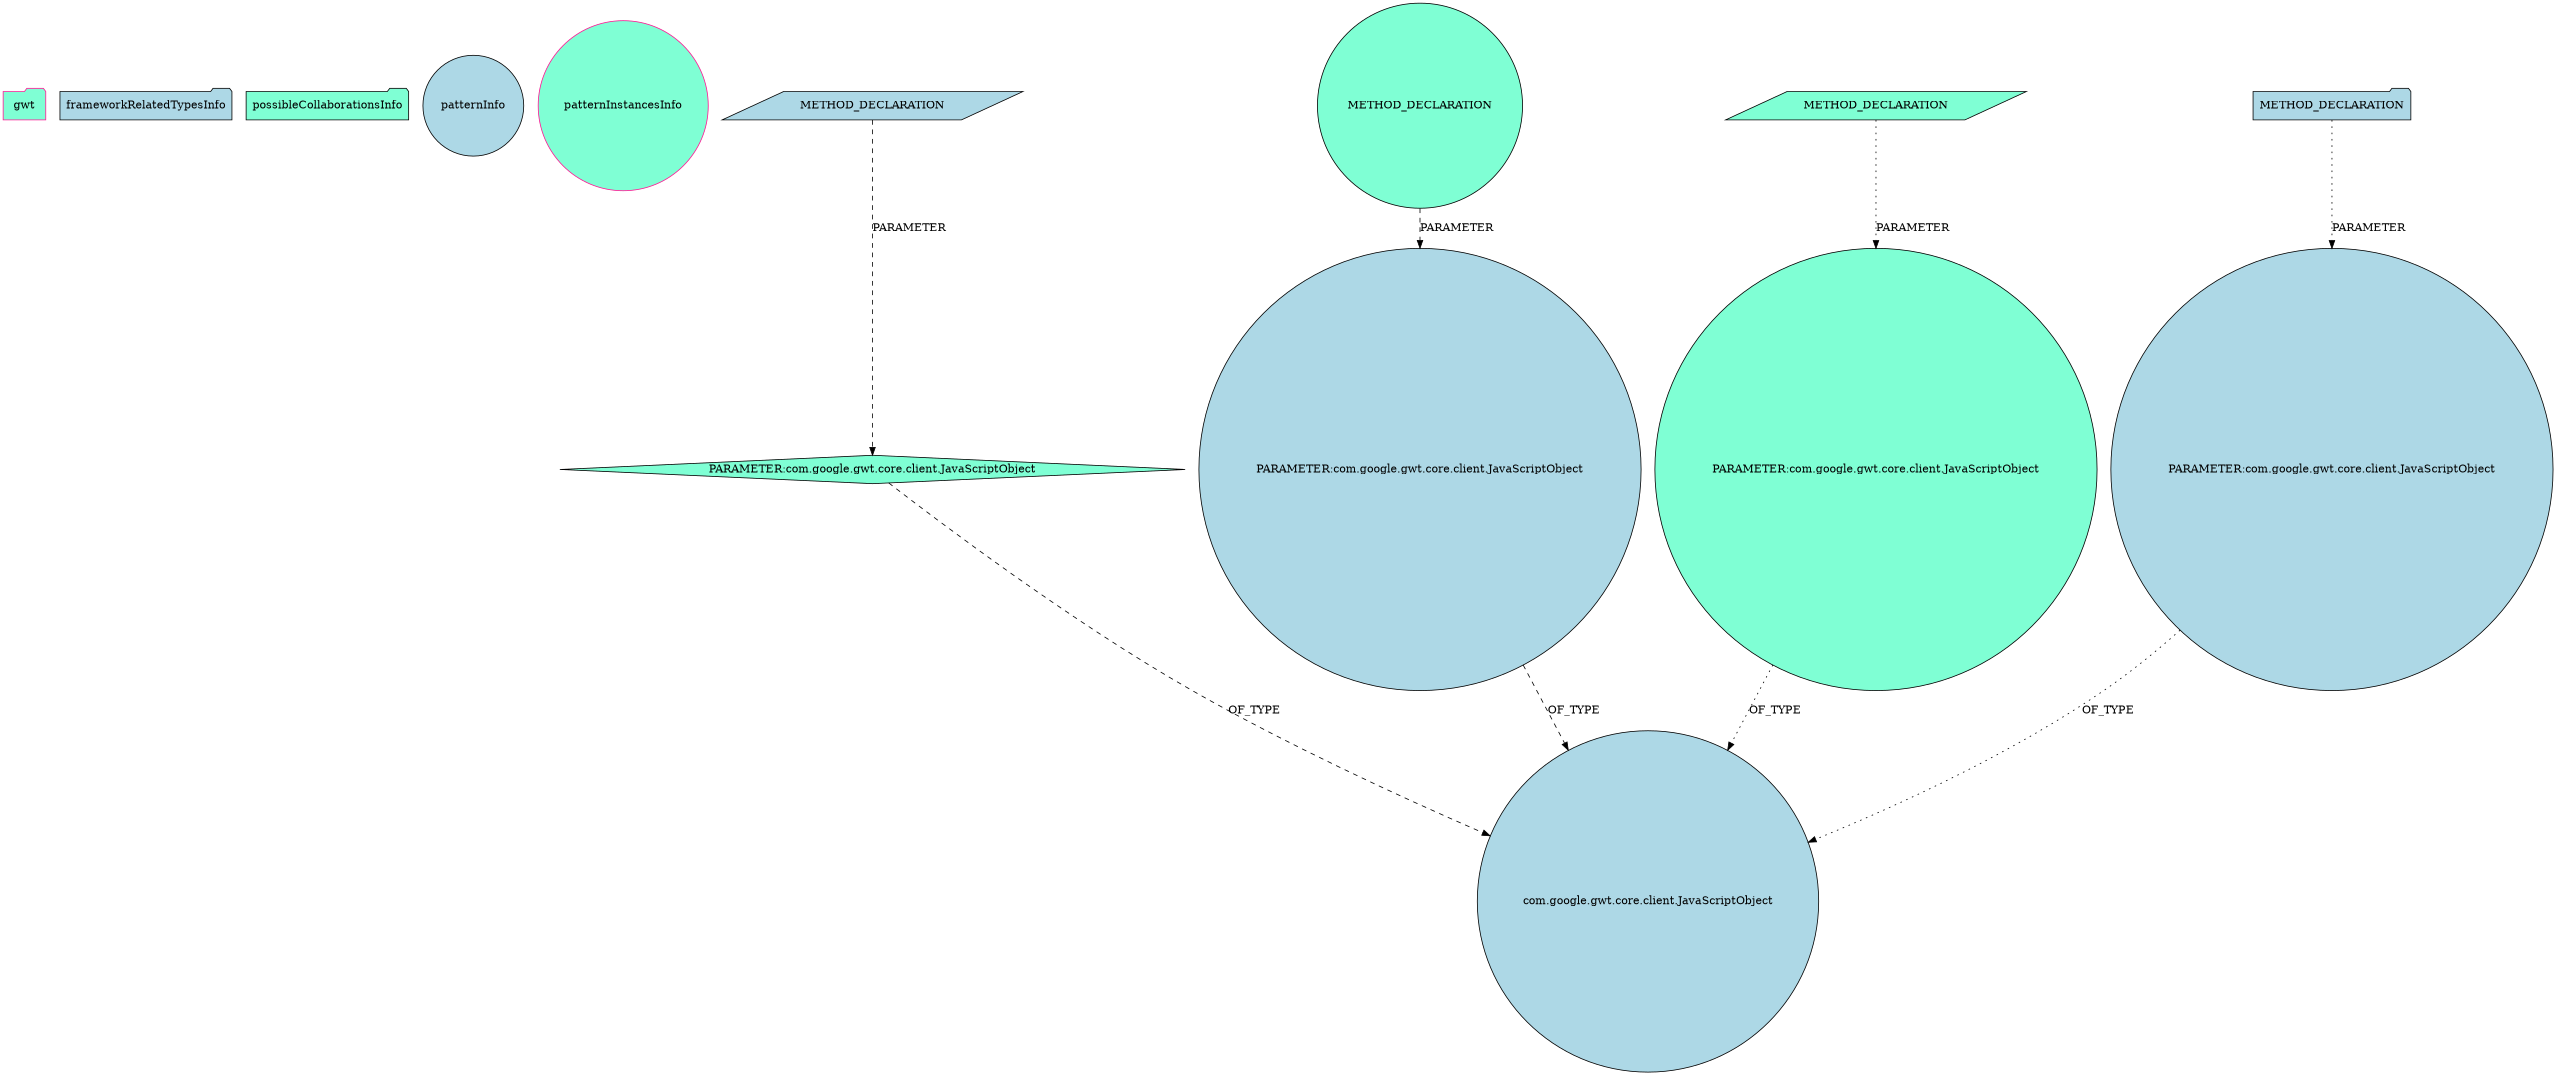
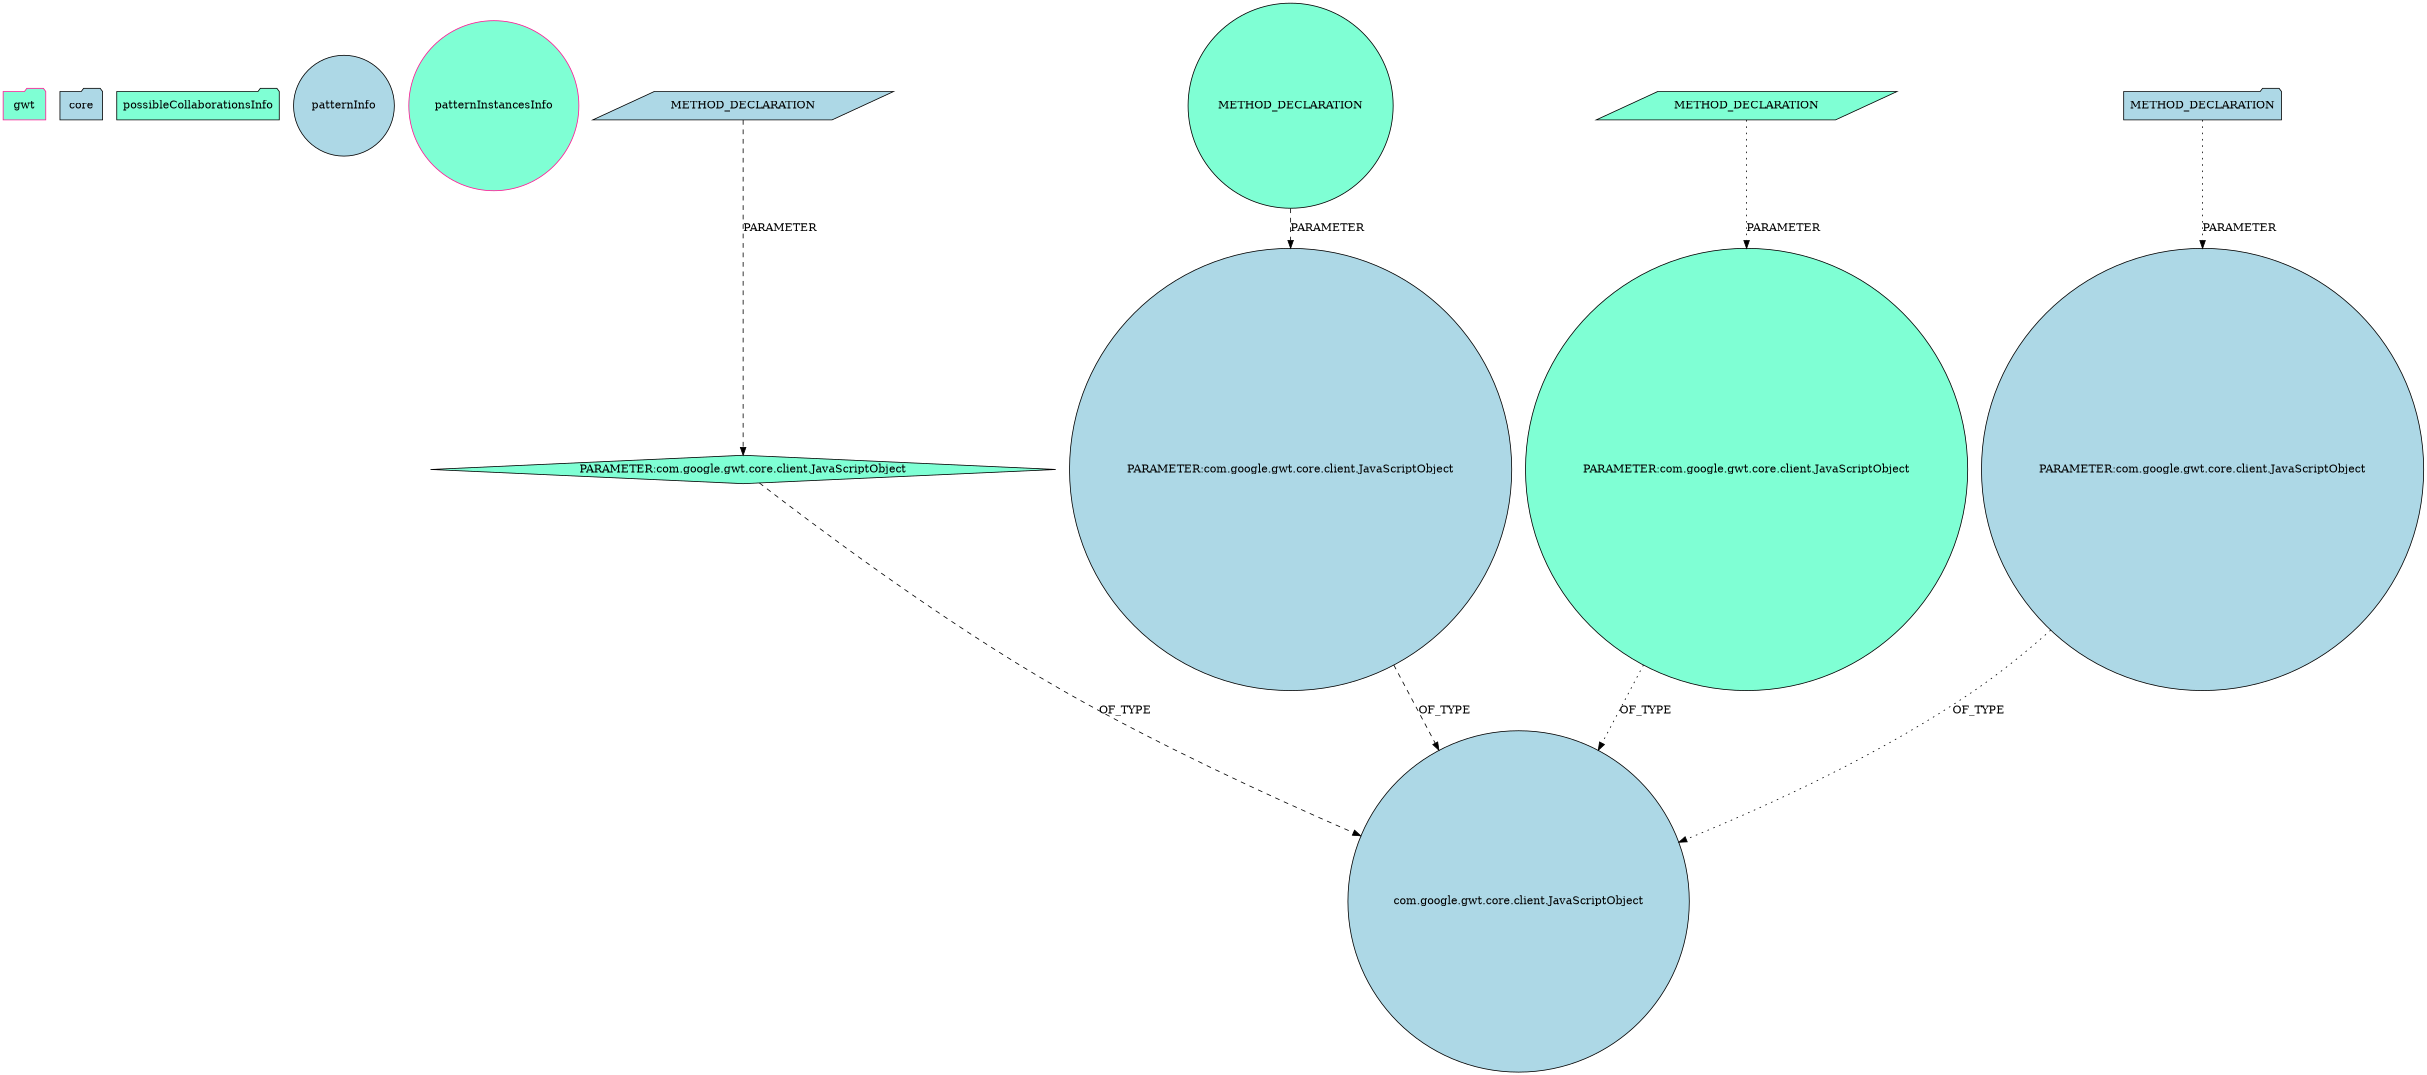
node "frameworkRelatedTypesInfo": label "frameworkRelatedTypesInfo" -> "core"
